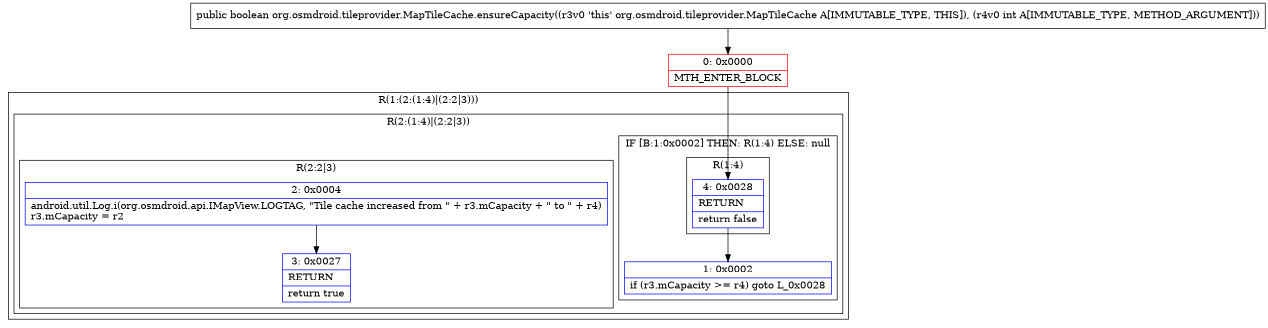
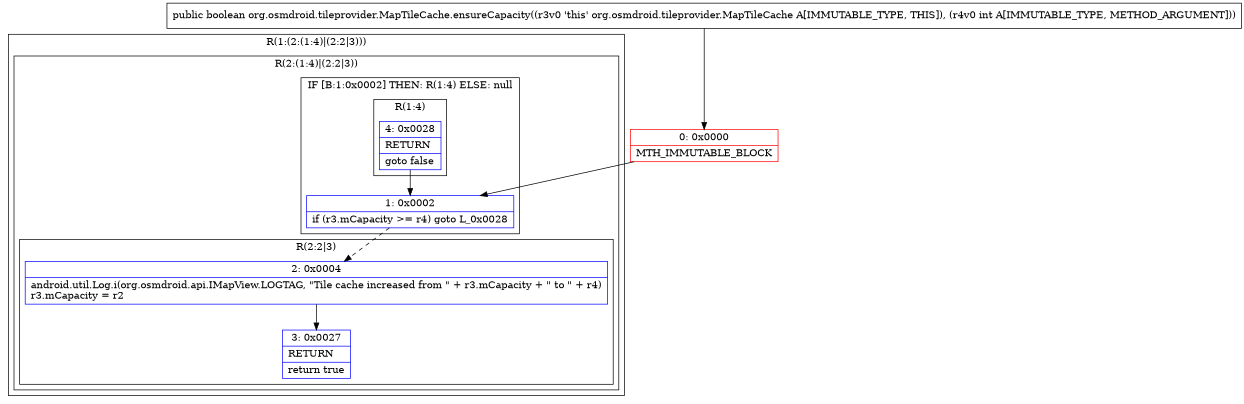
node "0: 0x0000": text "MTH_ENTER_BLOCK" -> "MTH_IMMUTABLE_BLOCK"
edge "0: 0x0000" -> "4: 0x0028": now "0: 0x0000" -> "1: 0x0002"
node "4: 0x0028": text "return false" -> "goto false"
edge "1: 0x0002" -> "2: 0x0004": added
